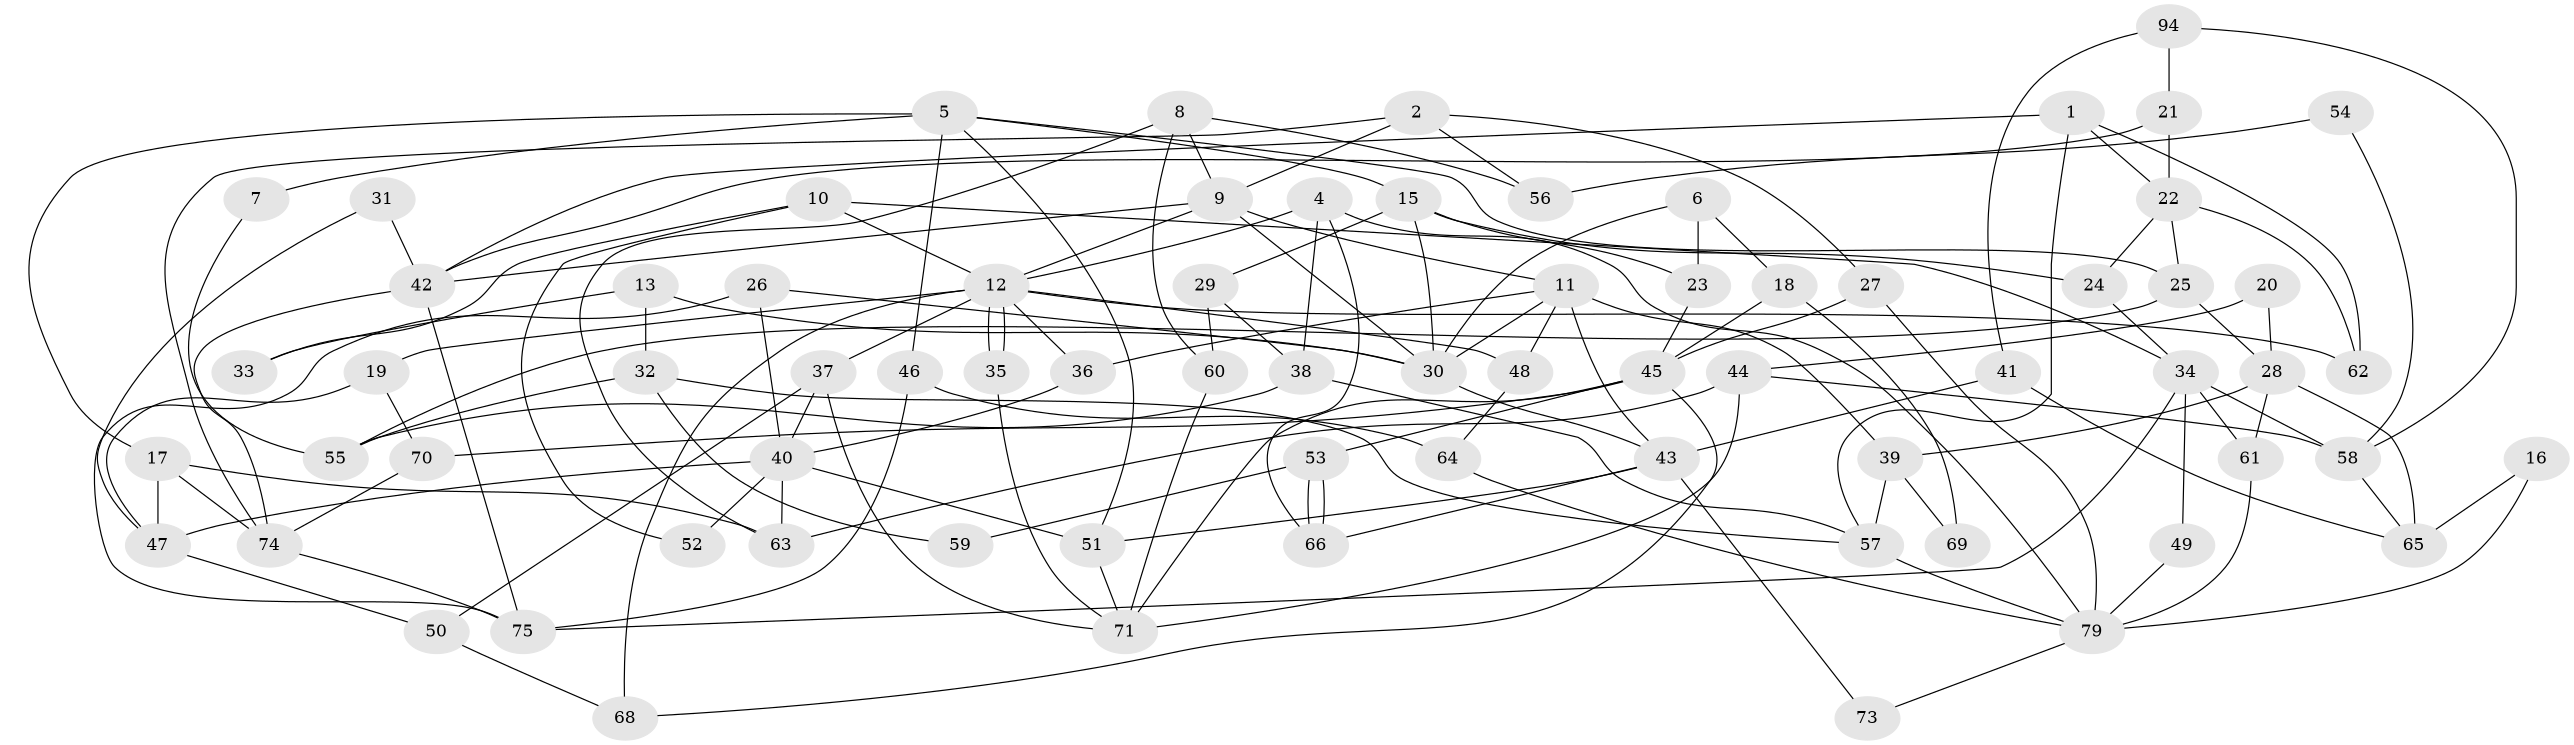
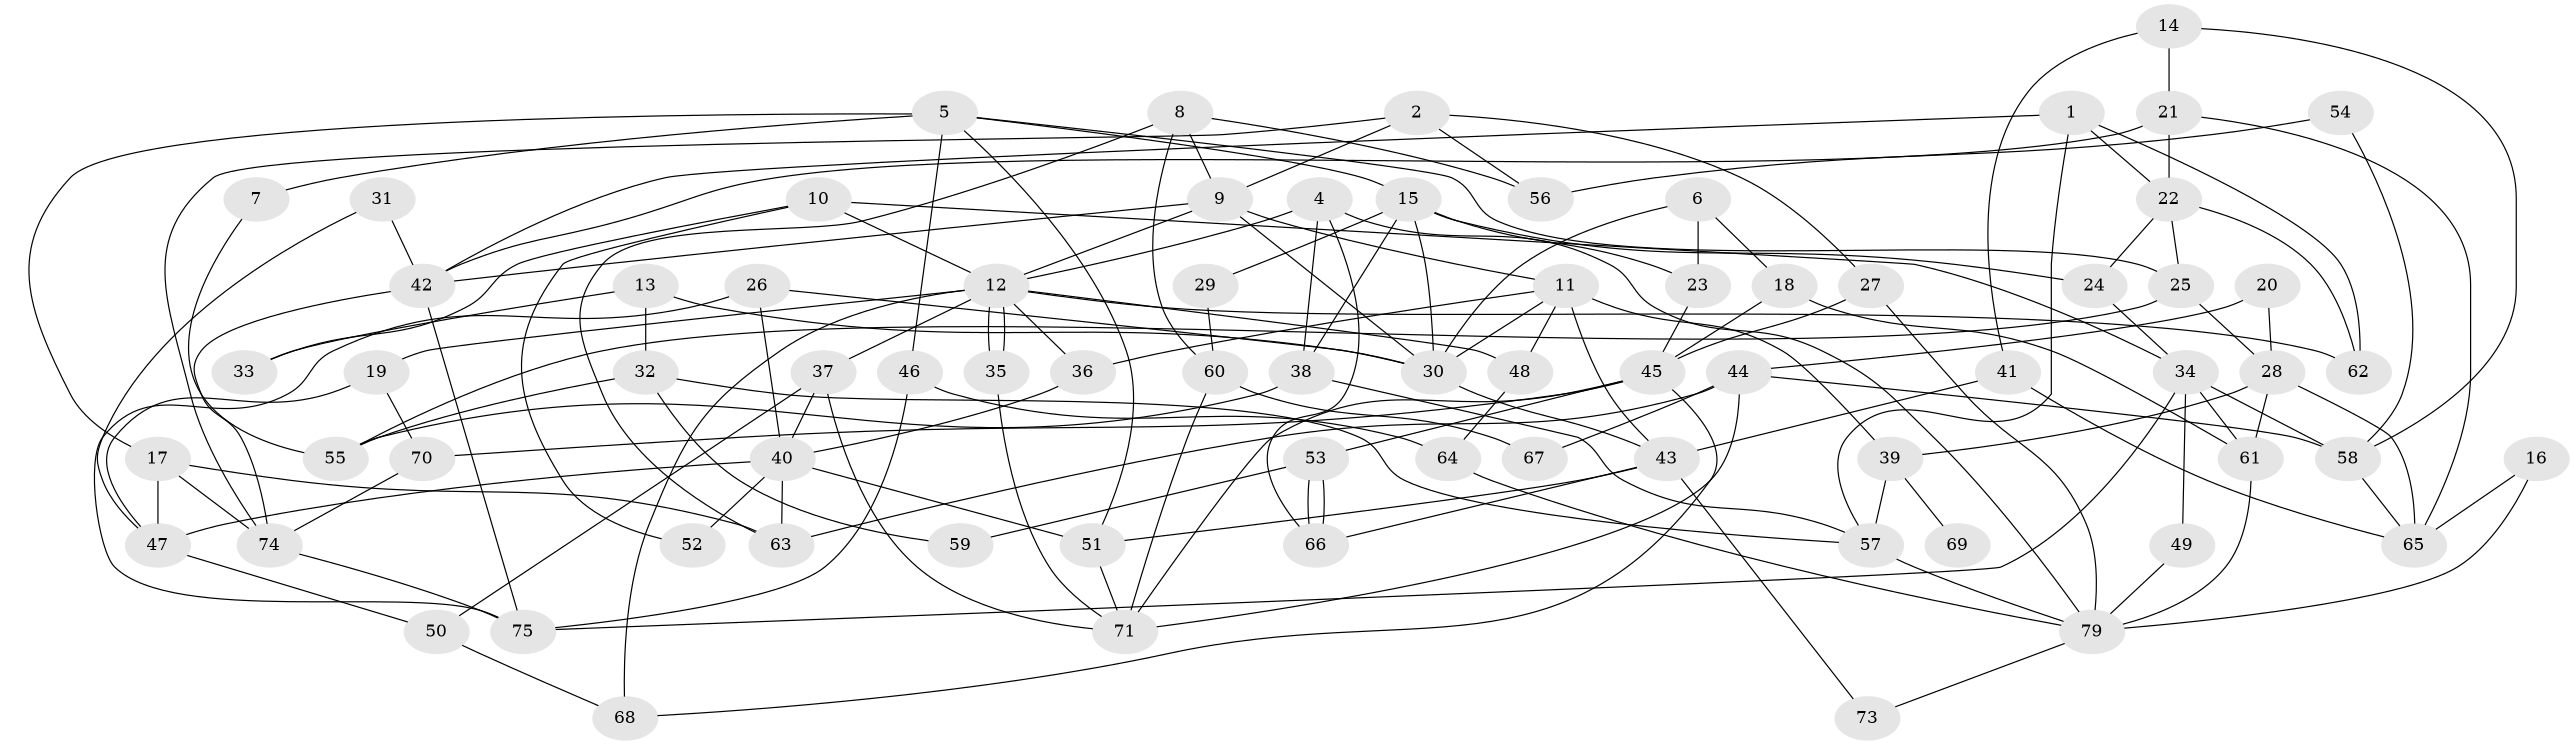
node "94": label "94" -> "14"
edge "21" -- "65": added
edge "29" -- "38": now "15" -- "38"
edge "18" -- "69": now "18" -- "61"
node "67": added
